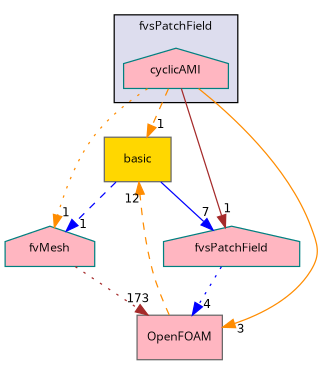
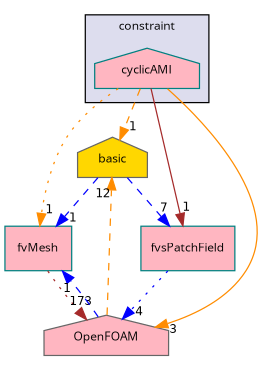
cluster "fvsPatchField": label "fvsPatchField" -> "constraint"
node "basic": shape box -> house
edge "basic" -> "fvsPatchField": style solid -> dashed
node "fvMesh": shape house -> box
node "fvsPatchField": shape house -> box
edge "OpenFOAM" -> "fvMesh": added
node "OpenFOAM": shape box -> house
